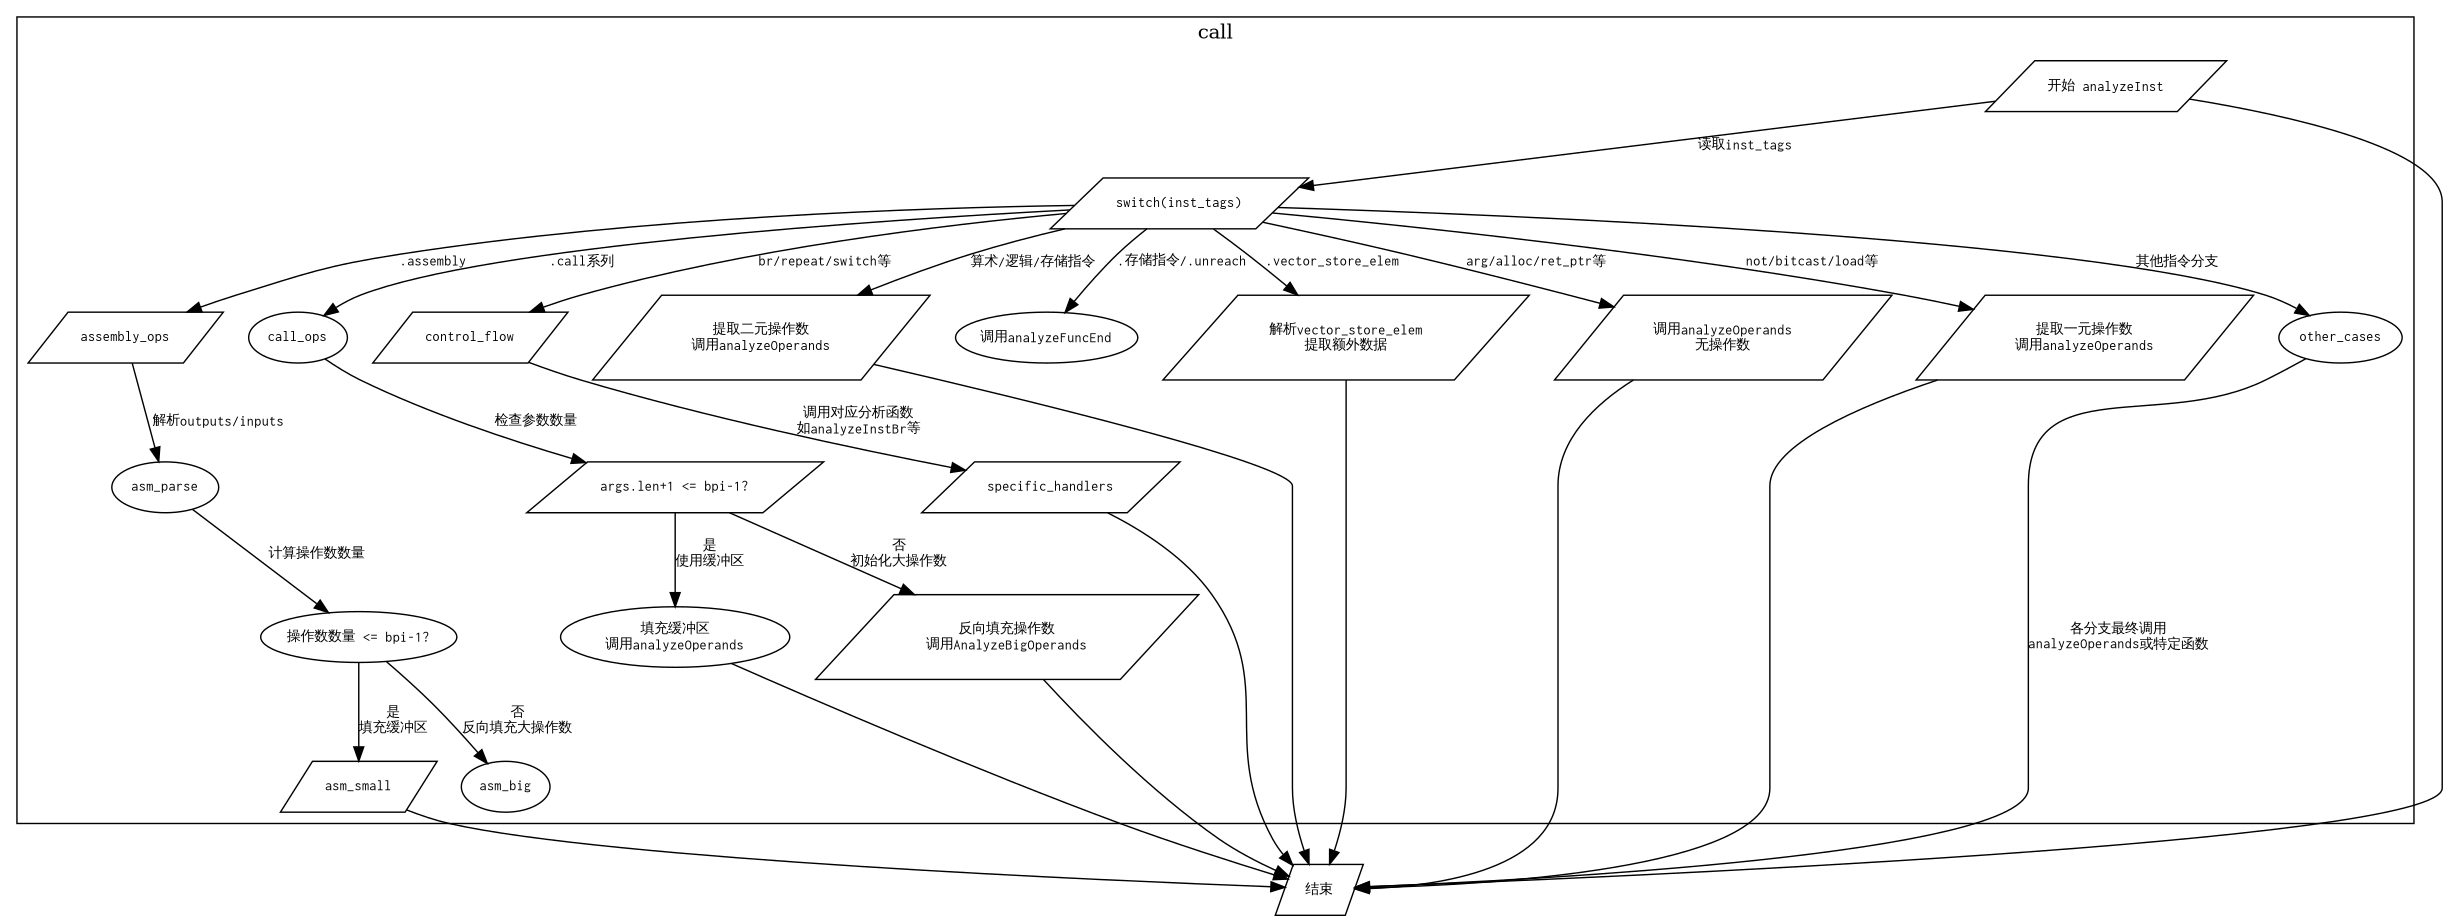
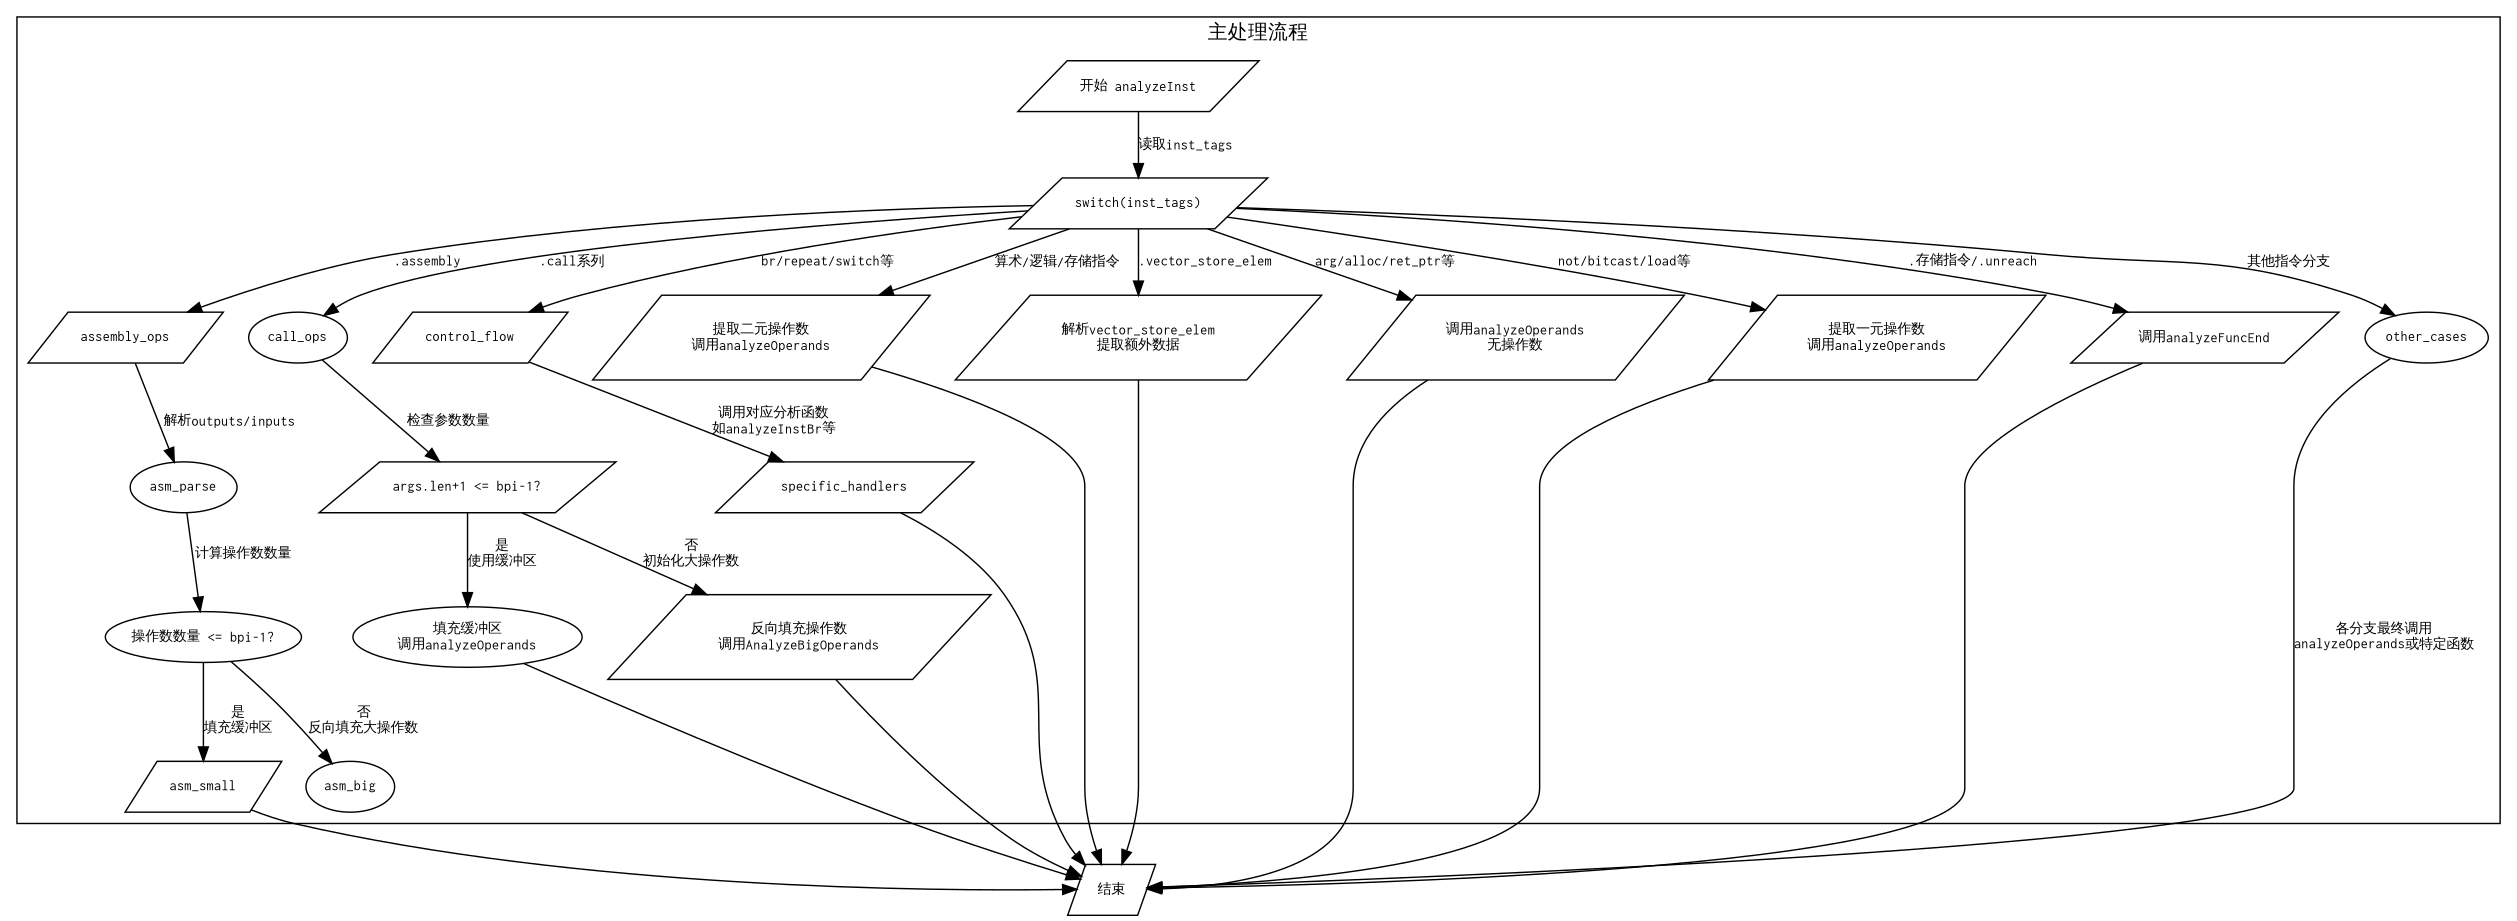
cluster "call": label "call" -> "主处理流程"
node "调用analyzeFuncEnd": shape ellipse -> parallelogram
edge "开始 analyzeInst" -> "结束": now "调用analyzeFuncEnd" -> "结束"
